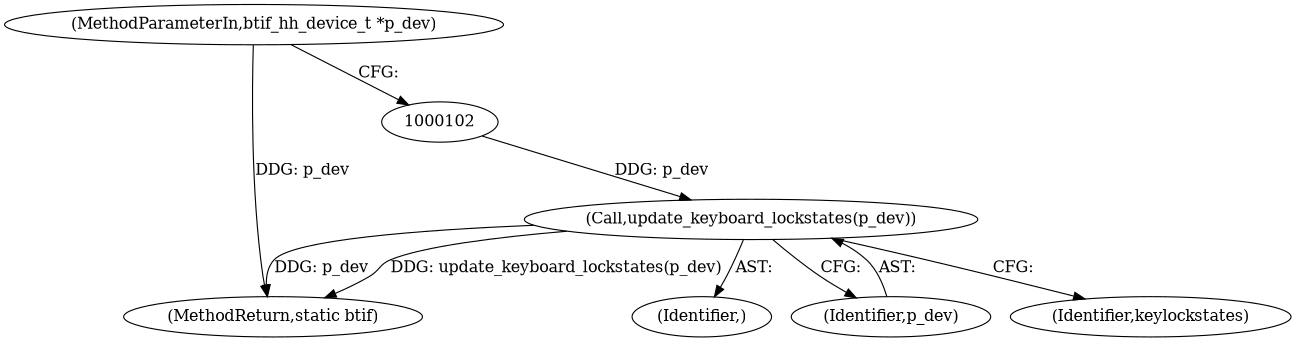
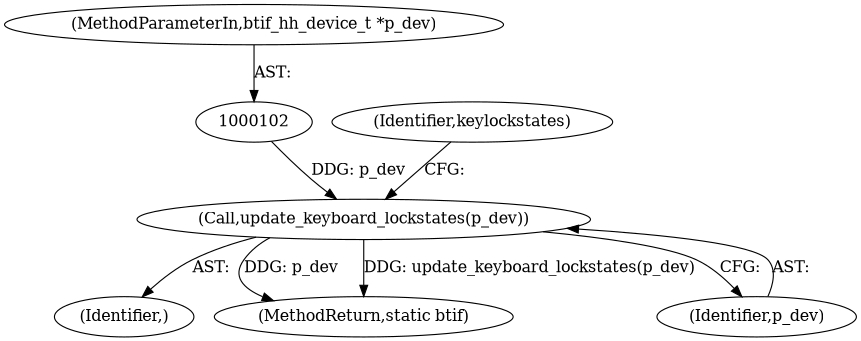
edge "(MethodParameterIn,btif_hh_device_t *p_dev)" -> "1000102": label "CFG: " -> "AST: "
edge "(MethodParameterIn,btif_hh_device_t *p_dev)" -> "(MethodReturn,static btif)": removed, label "DDG: p_dev"
edge "(Call,update_keyboard_lockstates(p_dev))" -> "(Identifier,keylockstates)": reversed
